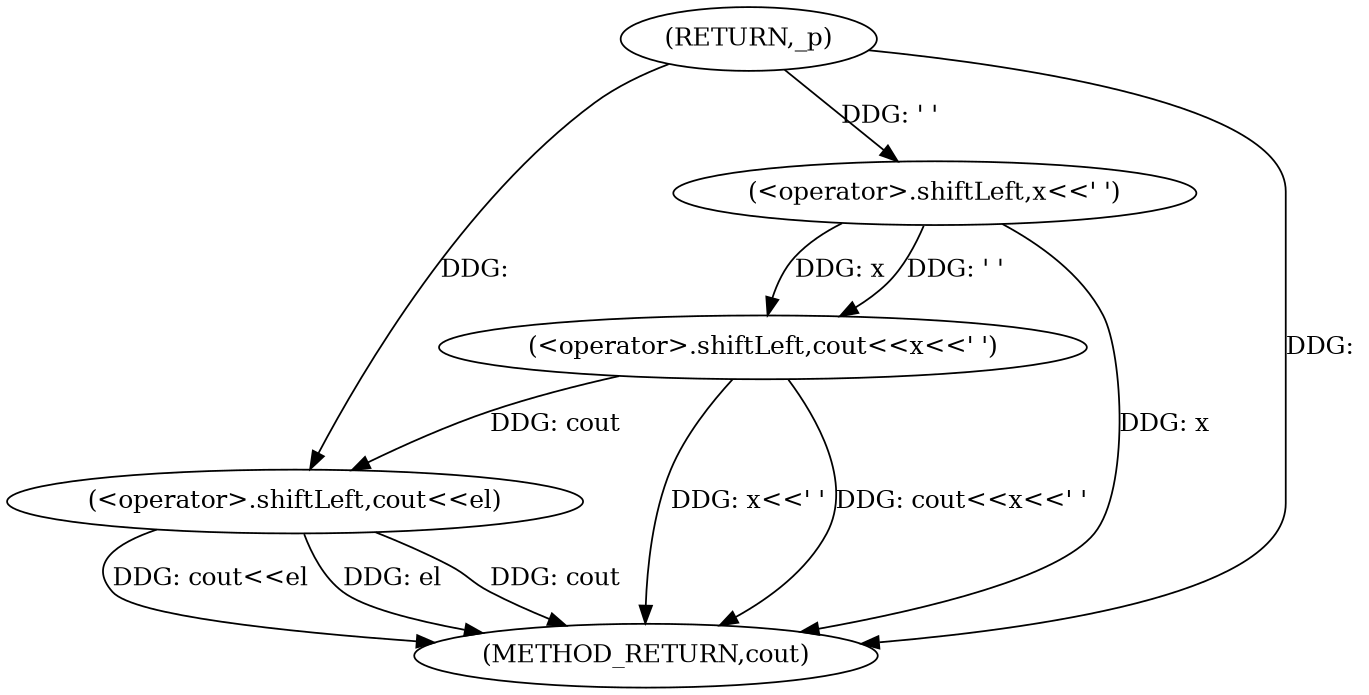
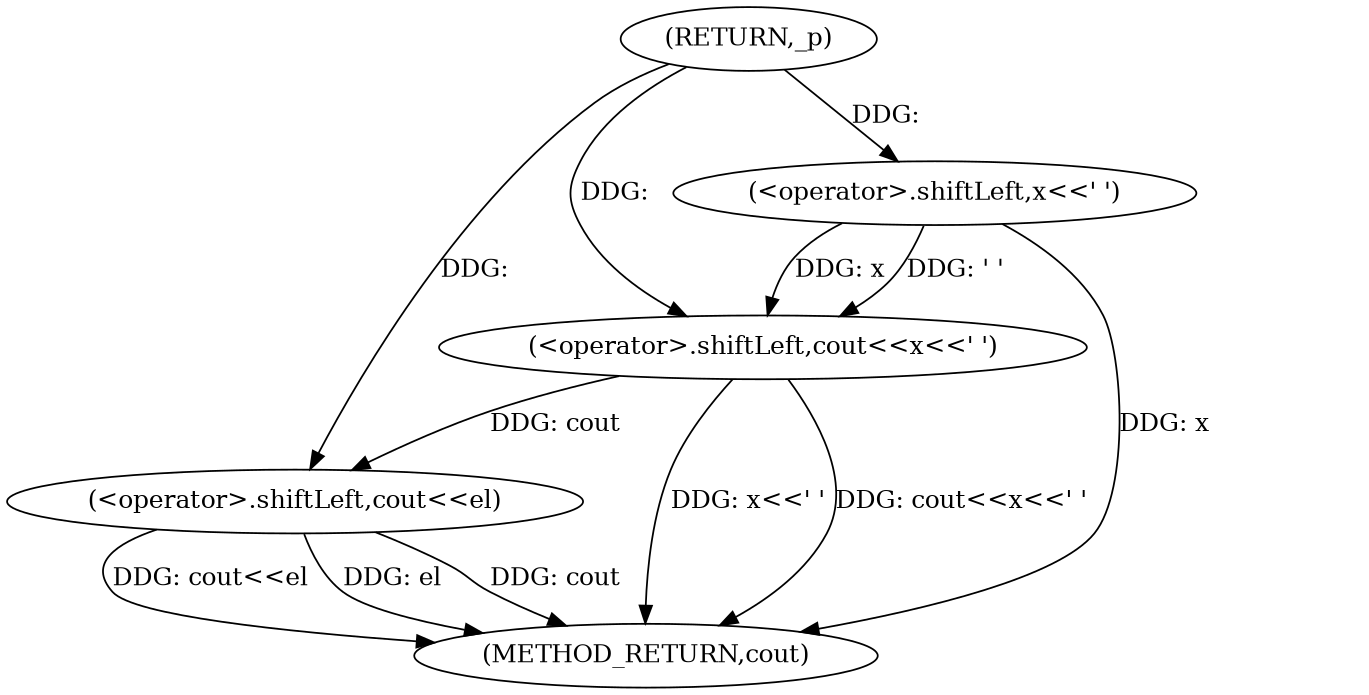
edge "(RETURN,_p)" -> "(<operator>.shiftLeft,x<<' ')": label "DDG: ' '" -> "DDG: "
edge "(RETURN,_p)" -> "(METHOD_RETURN,cout)": now "(RETURN,_p)" -> "(<operator>.shiftLeft,cout<<x<<' ')"
